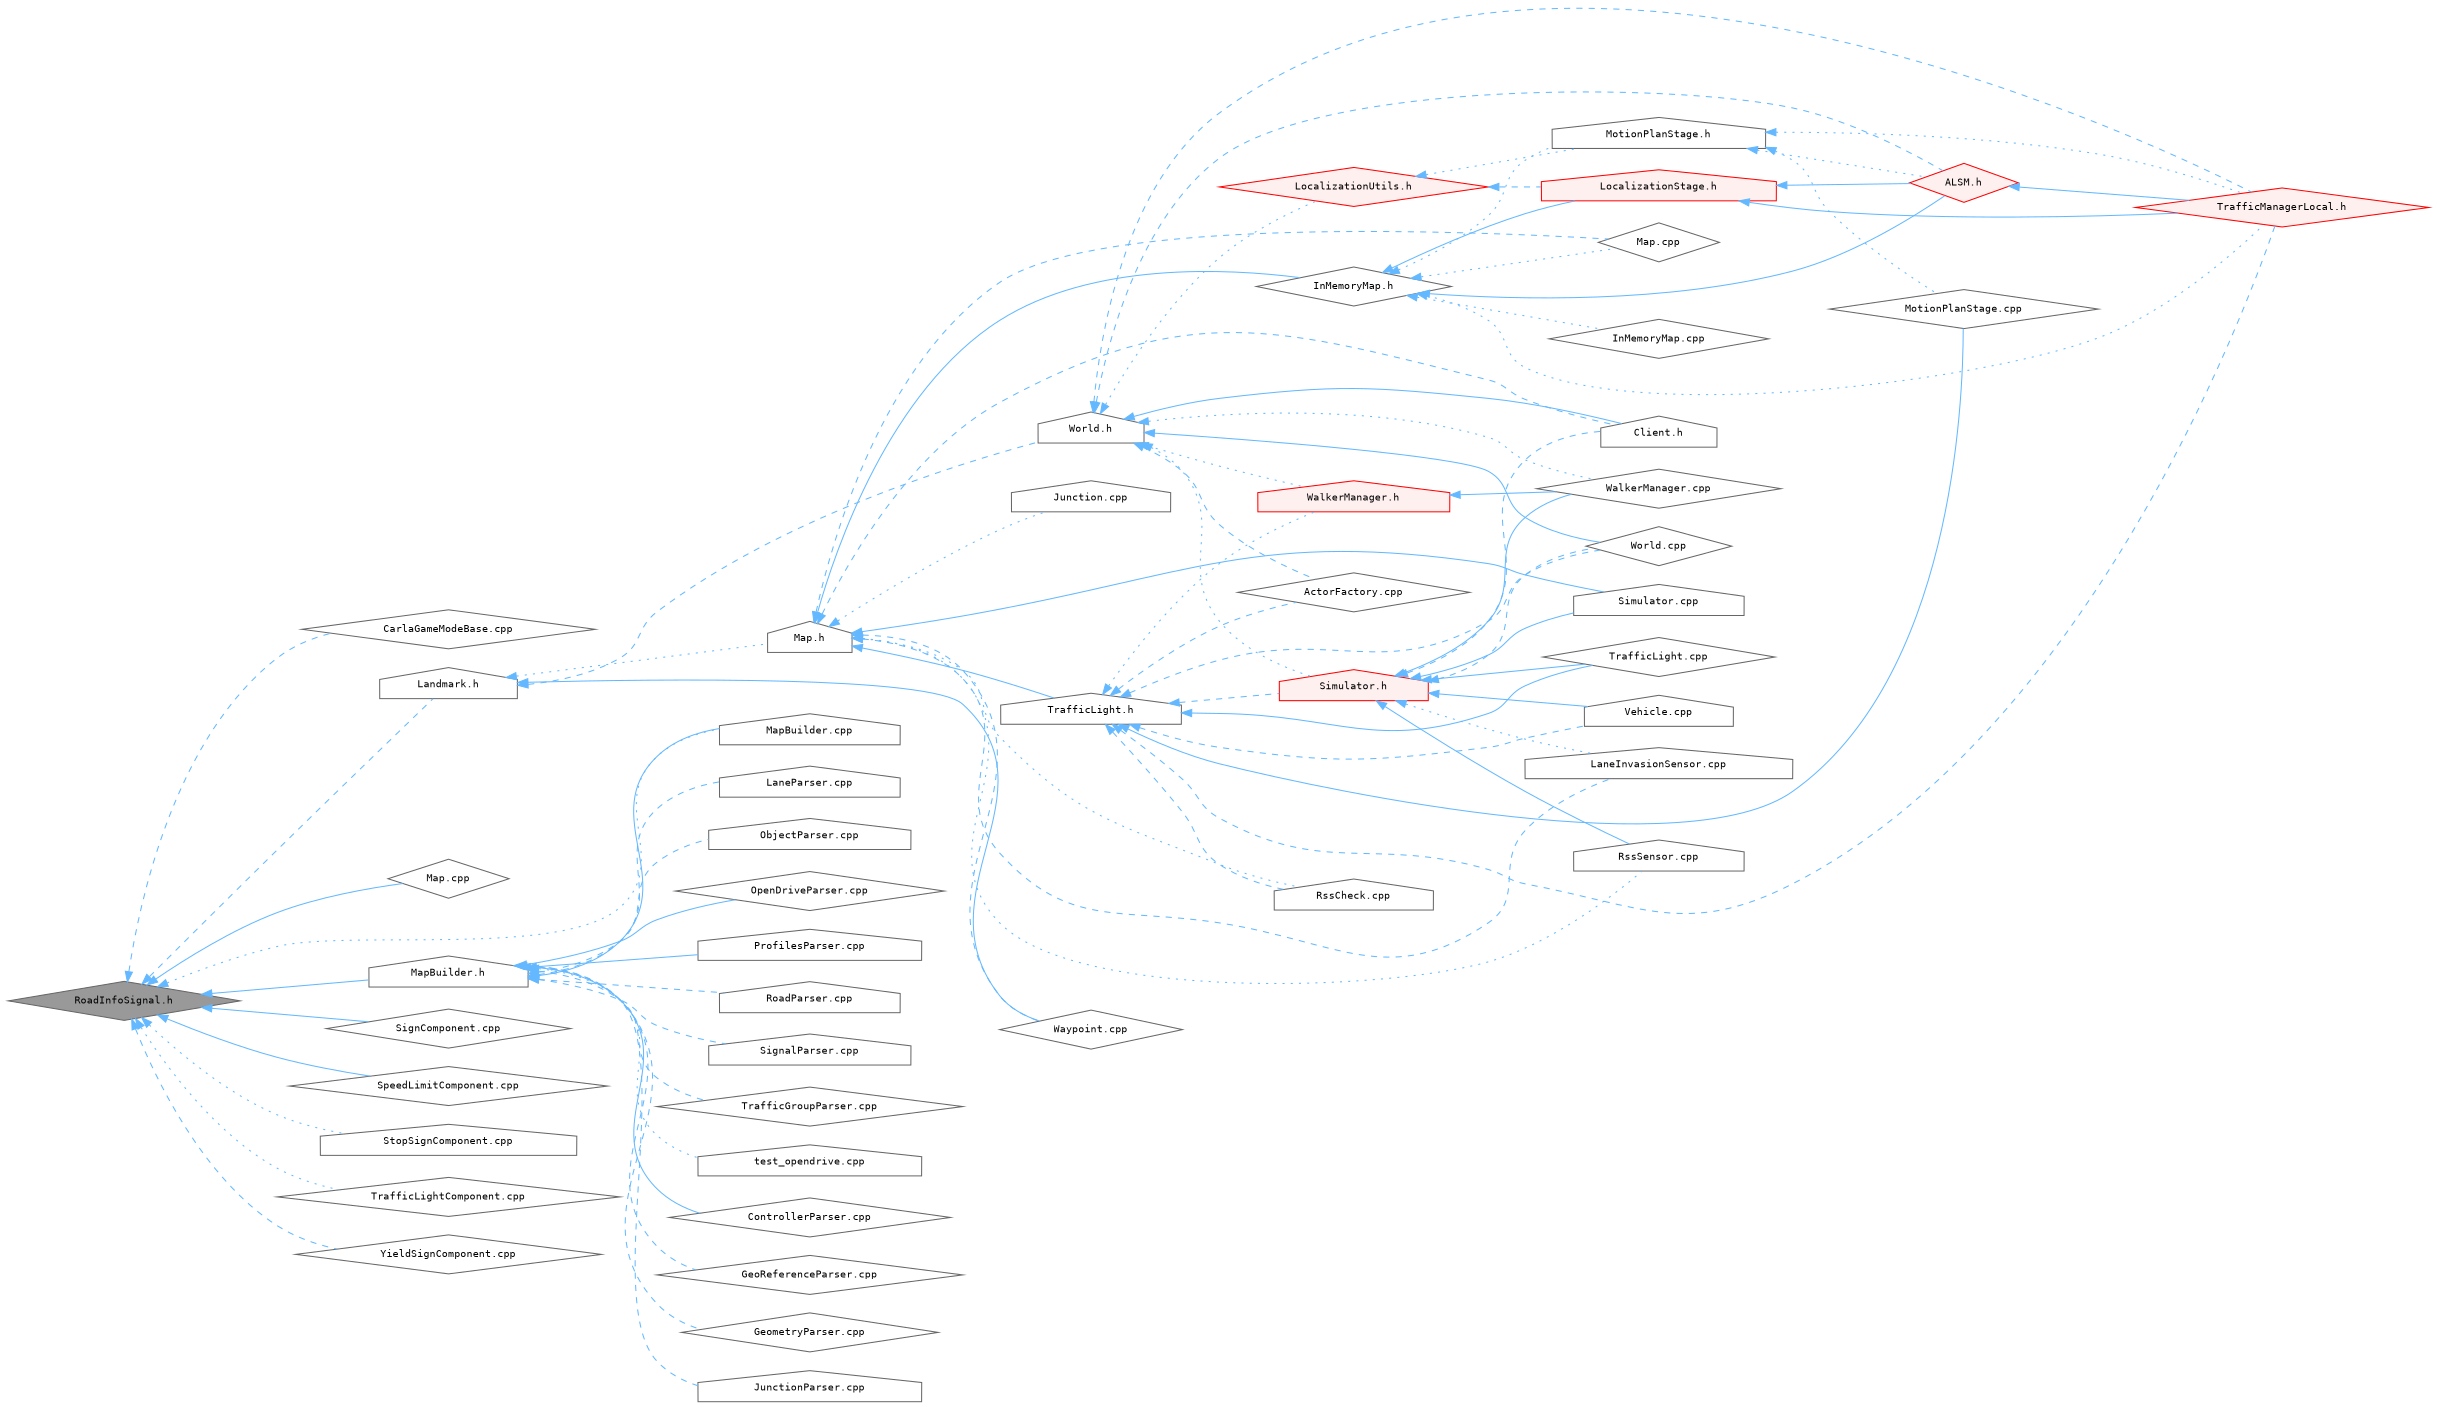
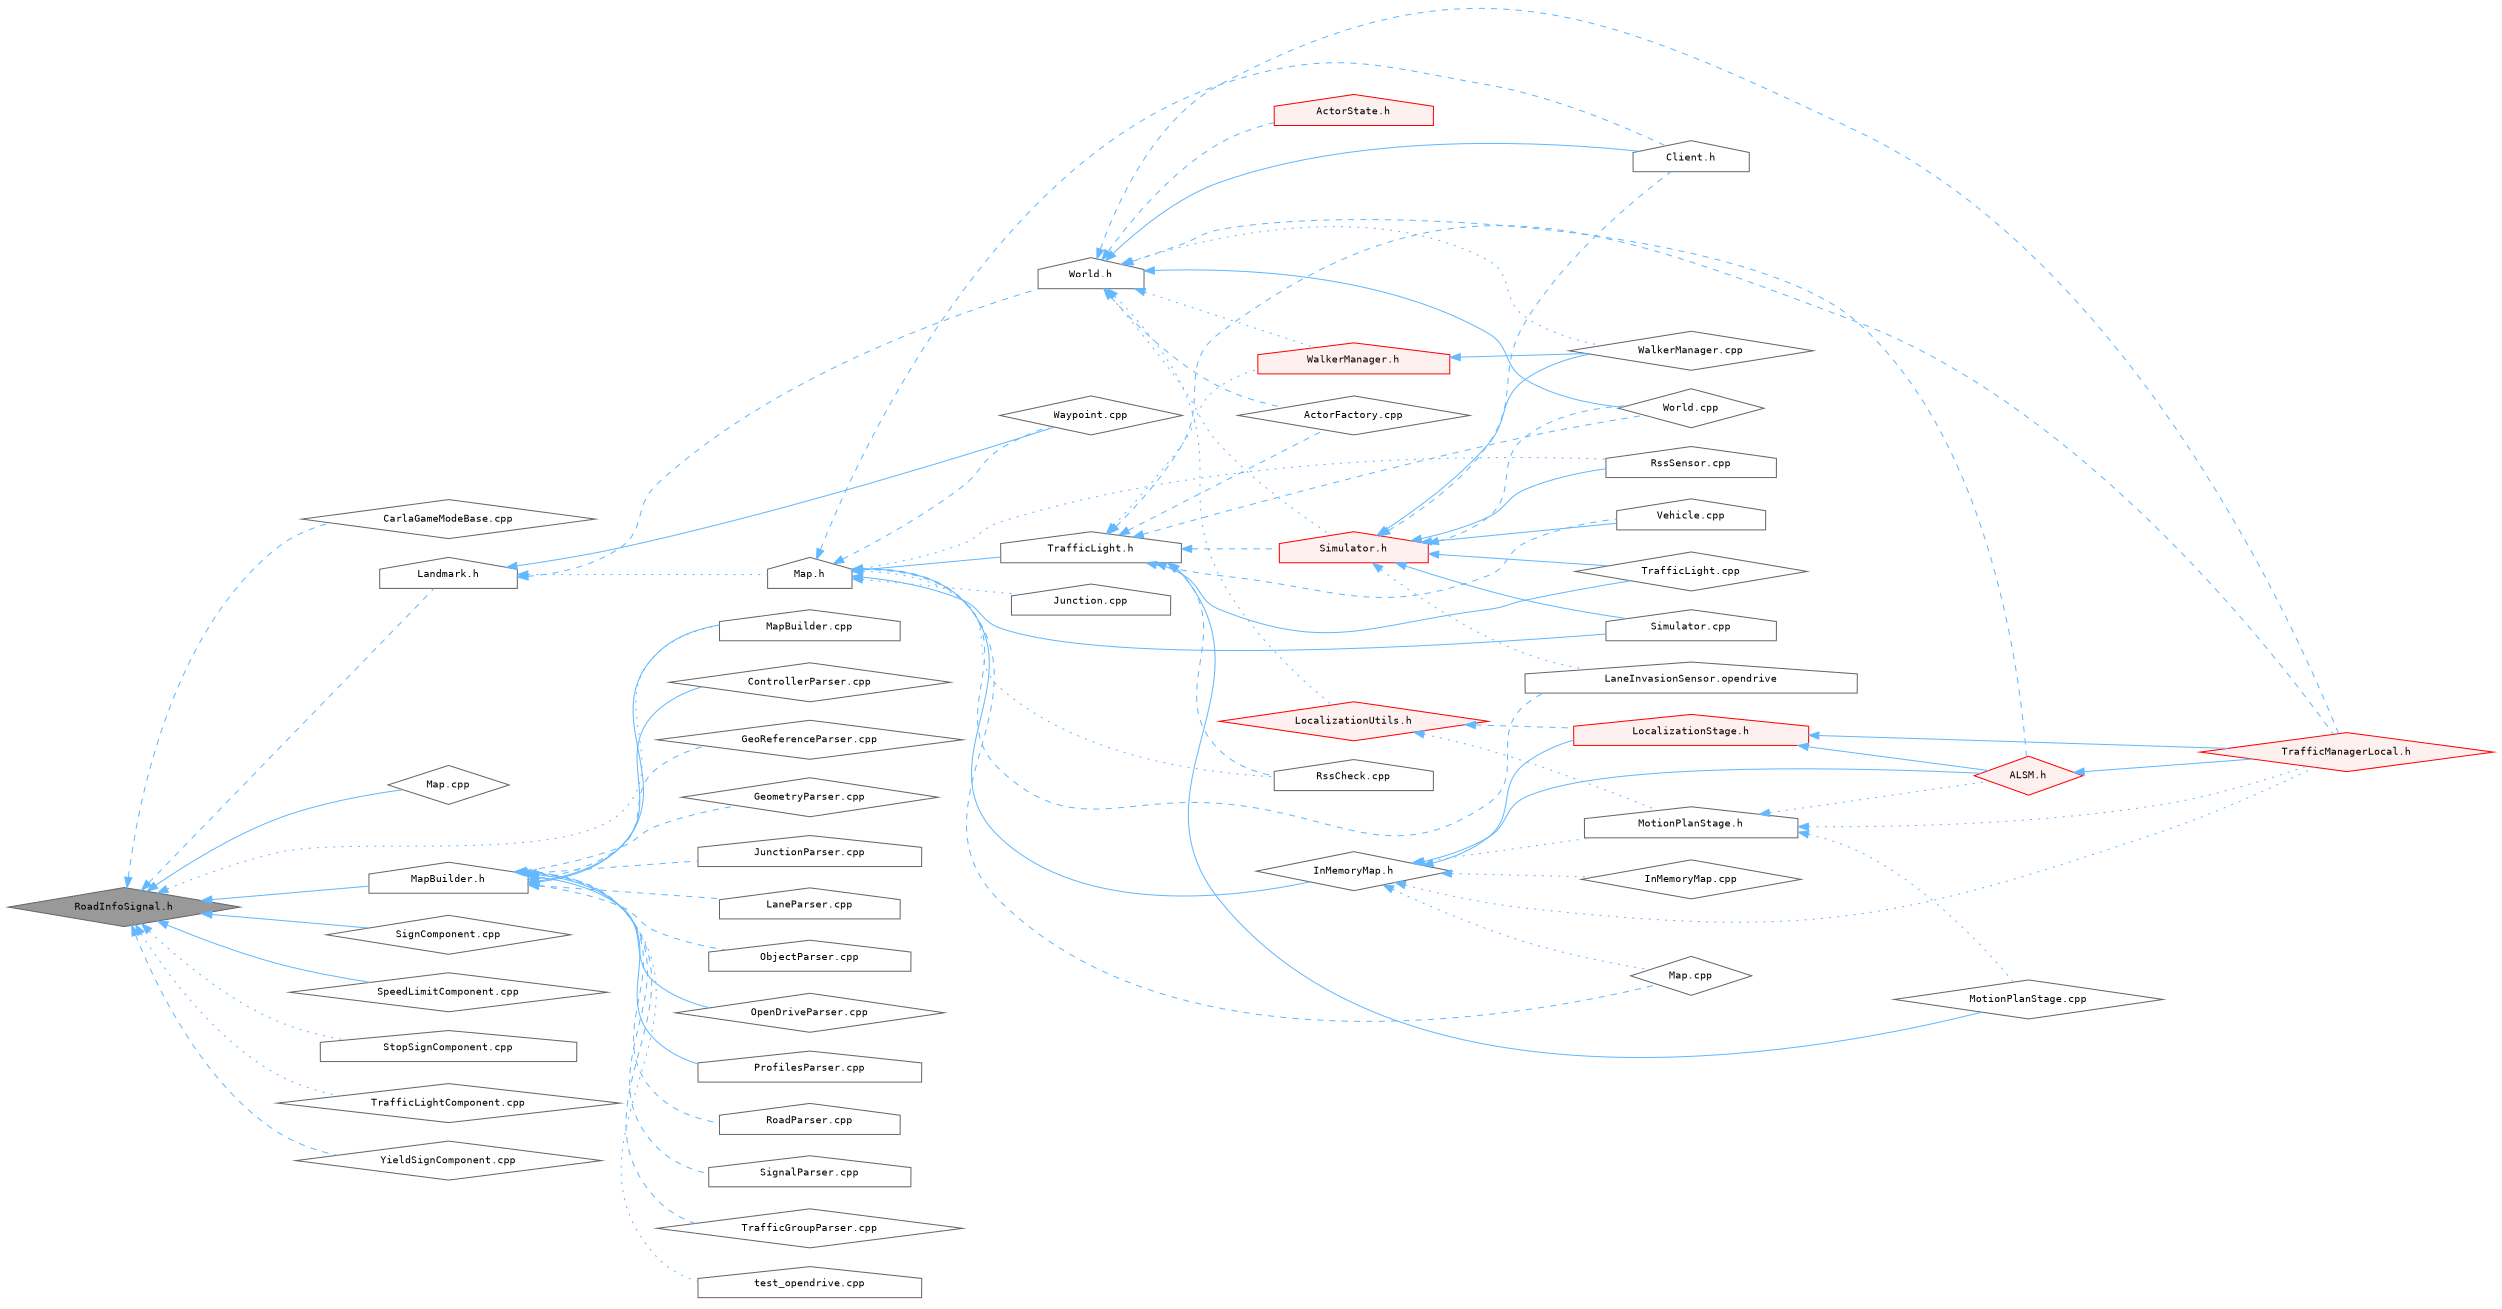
node "ActorState.h": added
node "LaneInvasionSensor.cpp": label "LaneInvasionSensor.cpp" -> "LaneInvasionSensor.opendrive"
